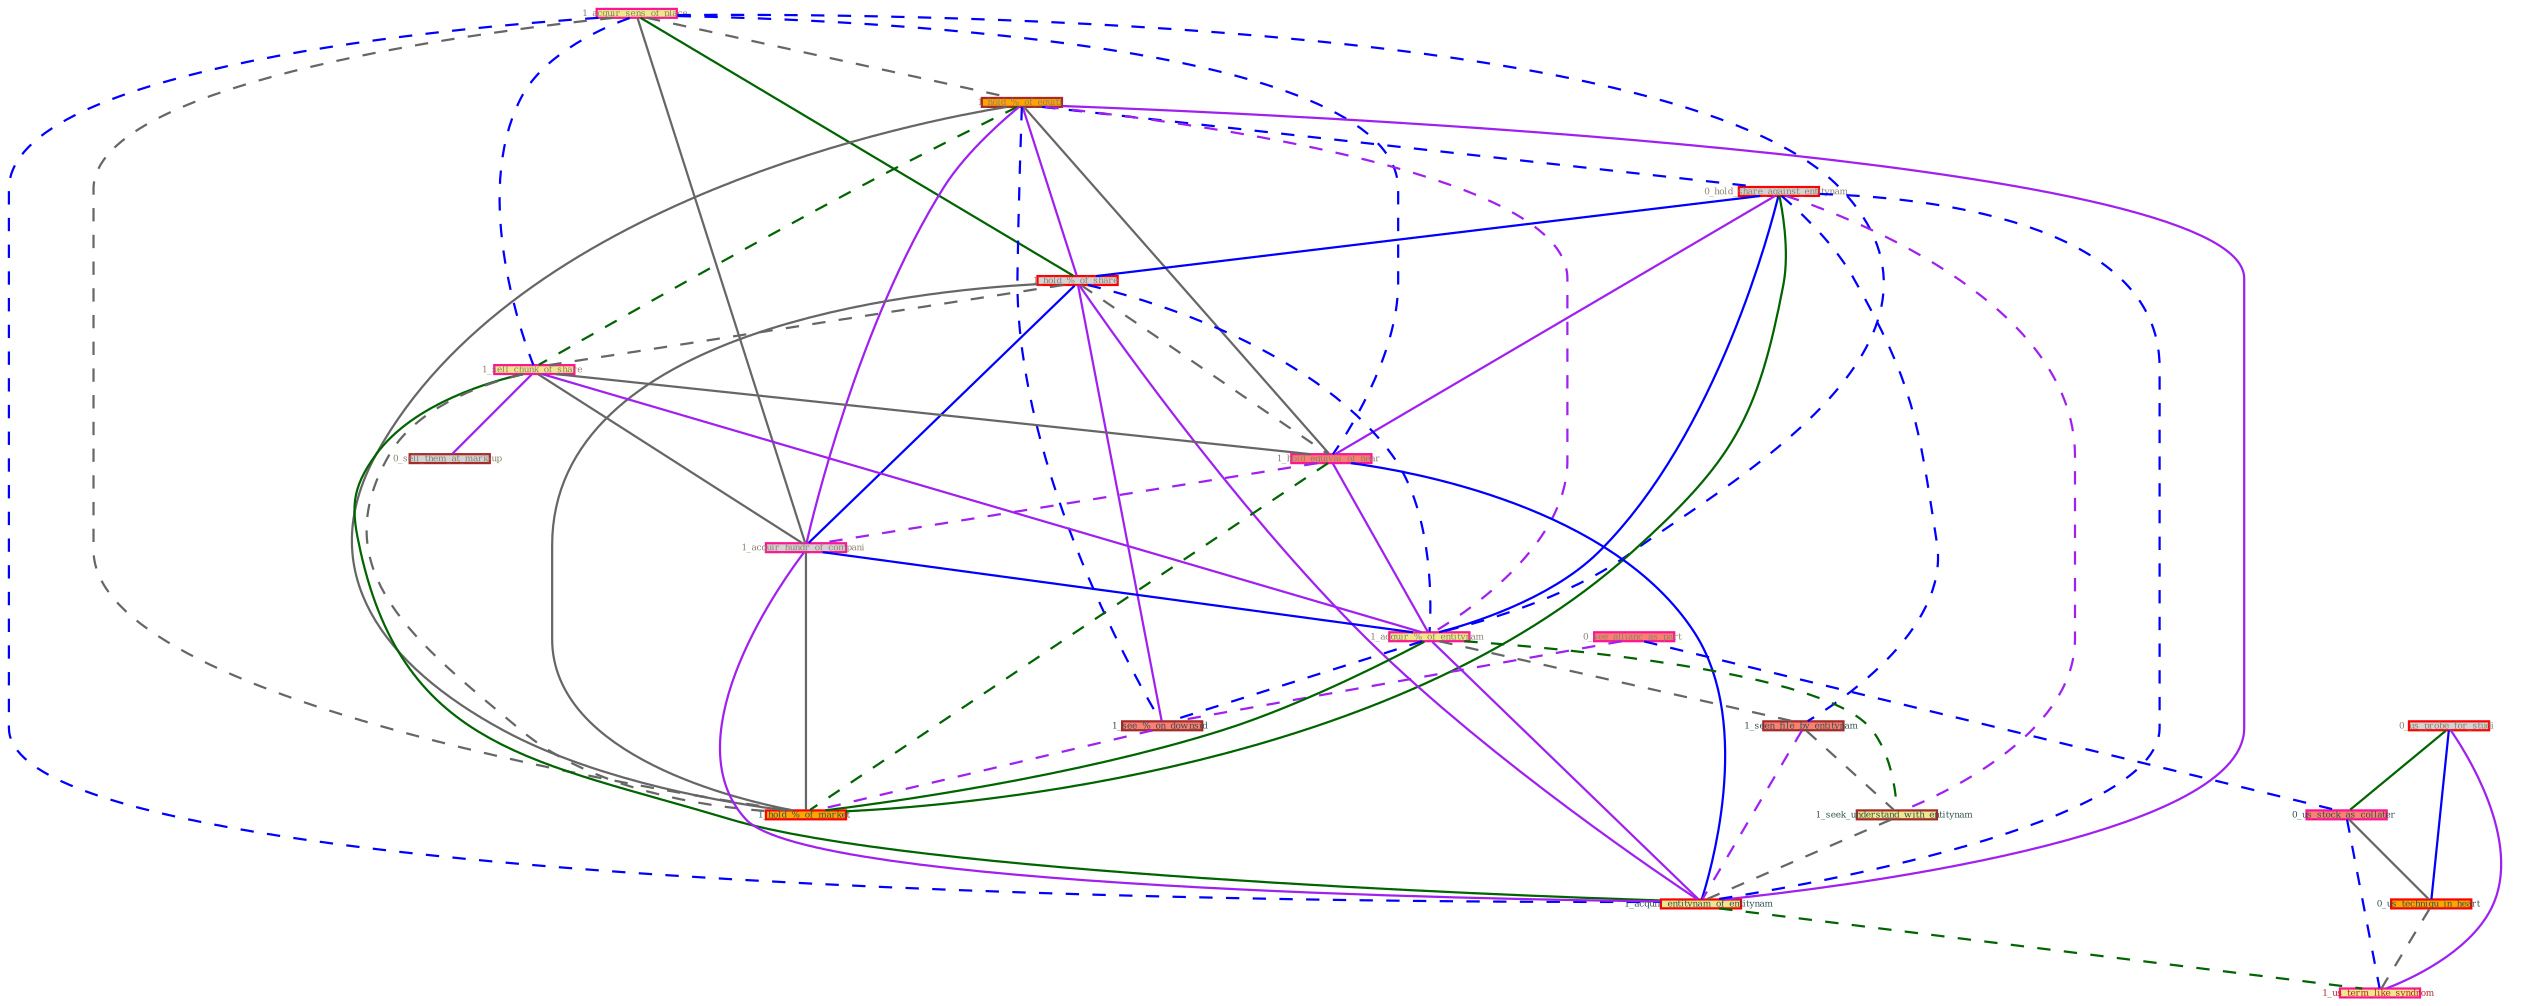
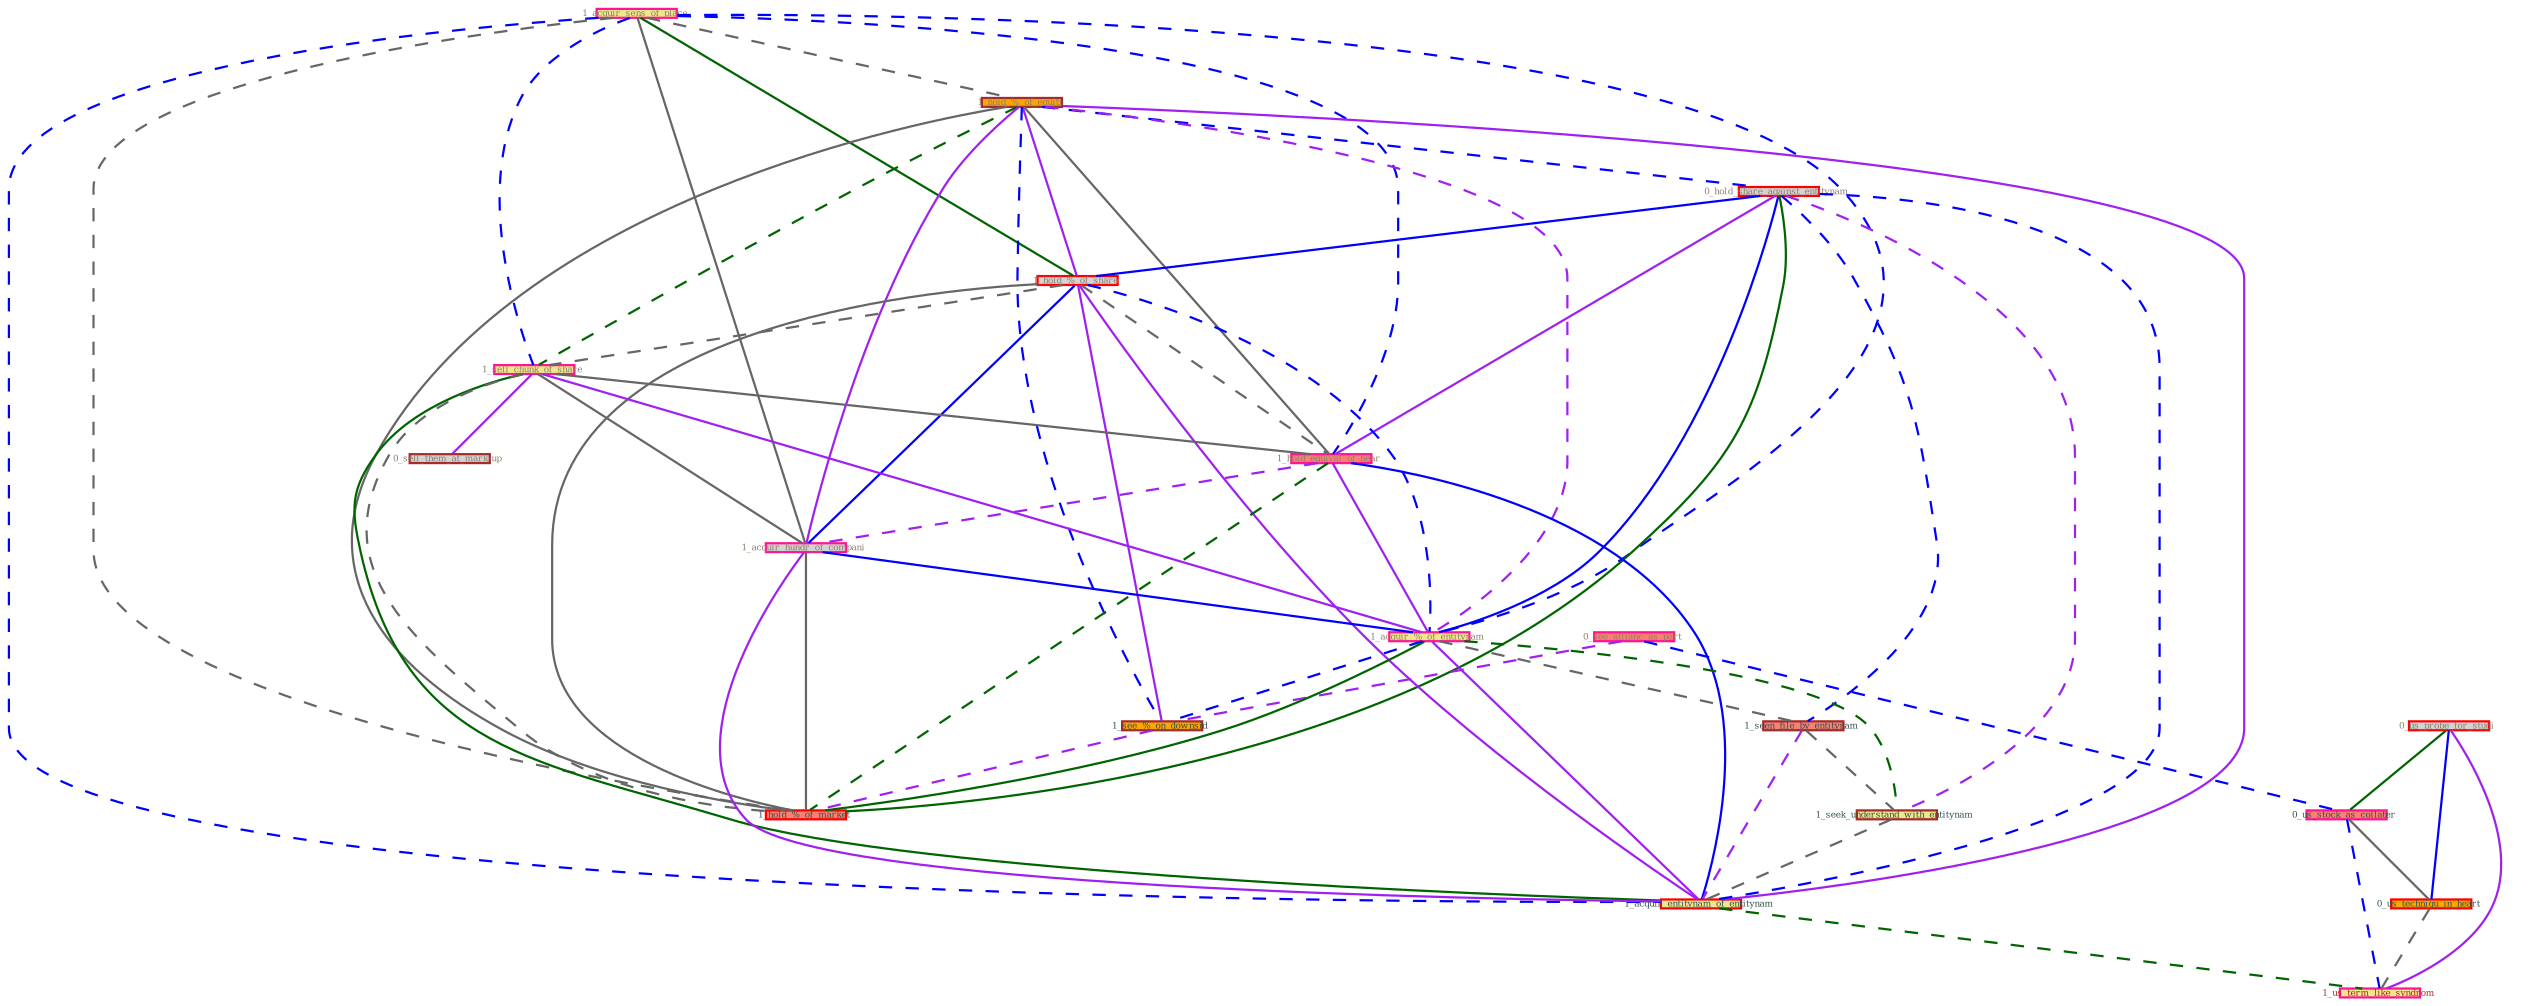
node "1_see_%_on_downsid": fillcolor salmon -> orange
node "1_hold_%_of_market": fillcolor orange -> salmon
